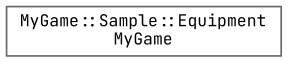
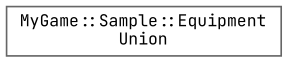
node "MyGame::Sample::Equipment MyGame": label "MyGame::Sample::Equipment MyGame" -> "MyGame::Sample::Equipment Union"
